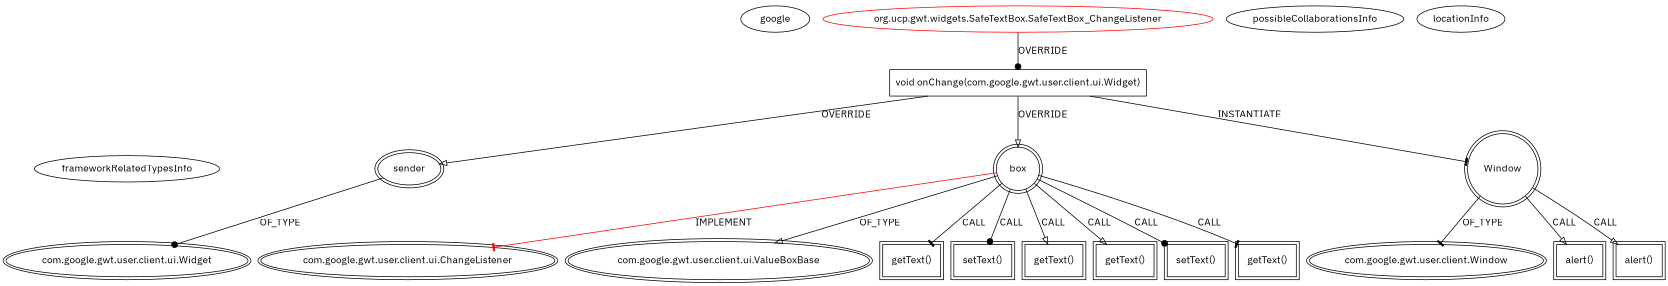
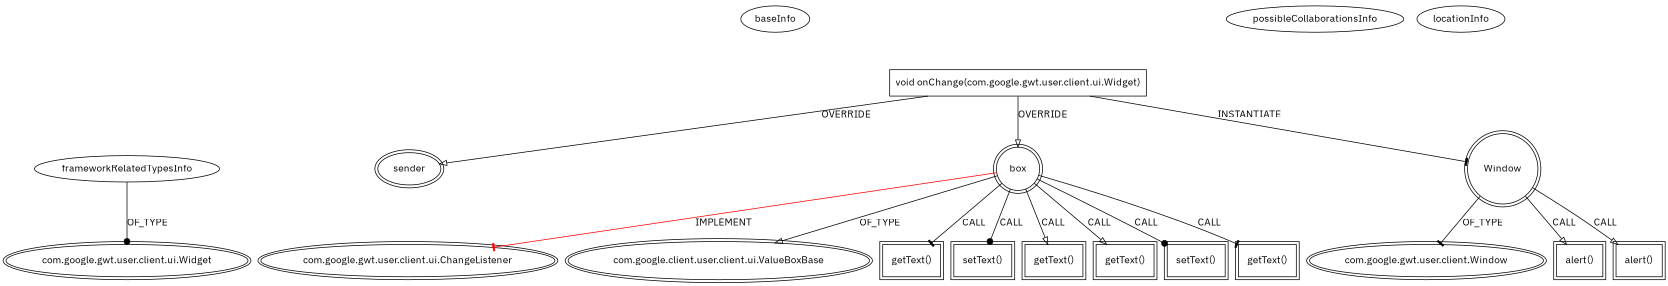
node "google": label "google" -> "baseInfo"
node "org.ucp.gwt.widgets.SafeTextBox.SafeTextBox_ChangeListener": removed
edge "sender" -> "com.google.gwt.user.client.ui.Widget": now "frameworkRelatedTypesInfo" -> "com.google.gwt.user.client.ui.Widget"
node "com.google.gwt.user.client.ui.ValueBoxBase": label "com.google.gwt.user.client.ui.ValueBoxBase" -> "com.google.client.user.client.ui.ValueBoxBase"
